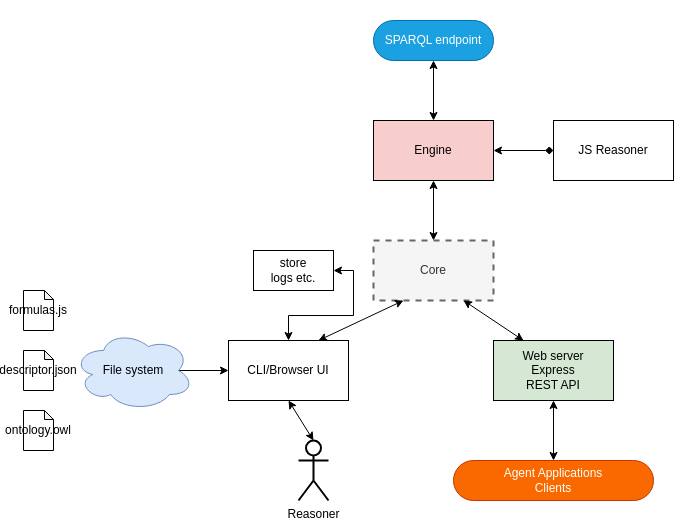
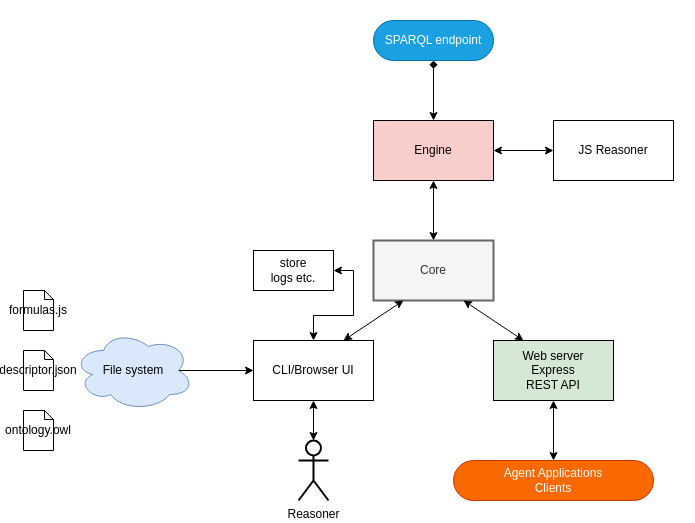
edge "SPARQL endpoint" -- "Engine": arrowhead classic -> diamond
edge "Engine" -- "JS Reasoner": arrowhead diamond -> classic
node "Core": style dashed -> solid
node "CLI/Browser UI": moved (289, 371) -> (314, 371)
